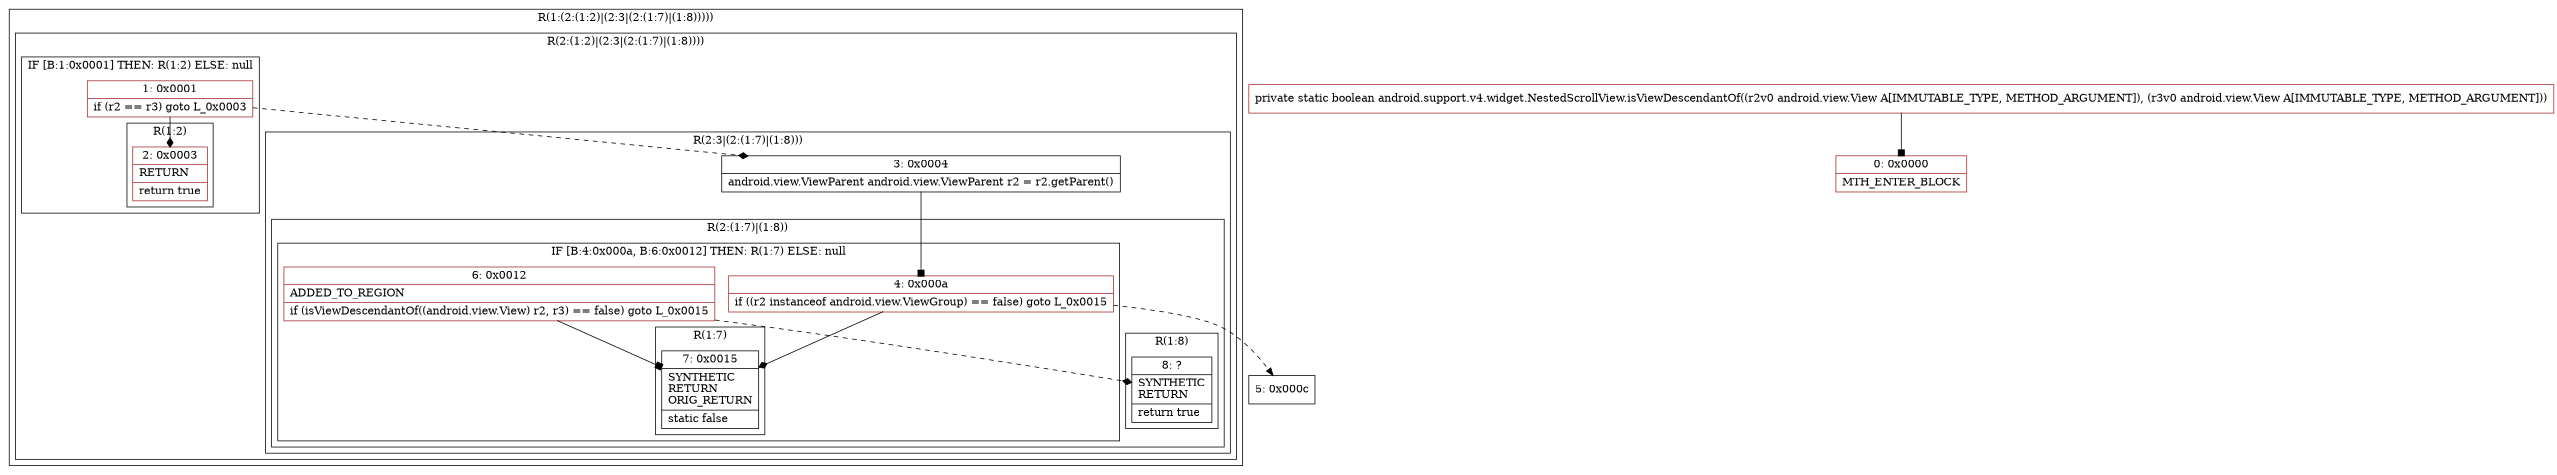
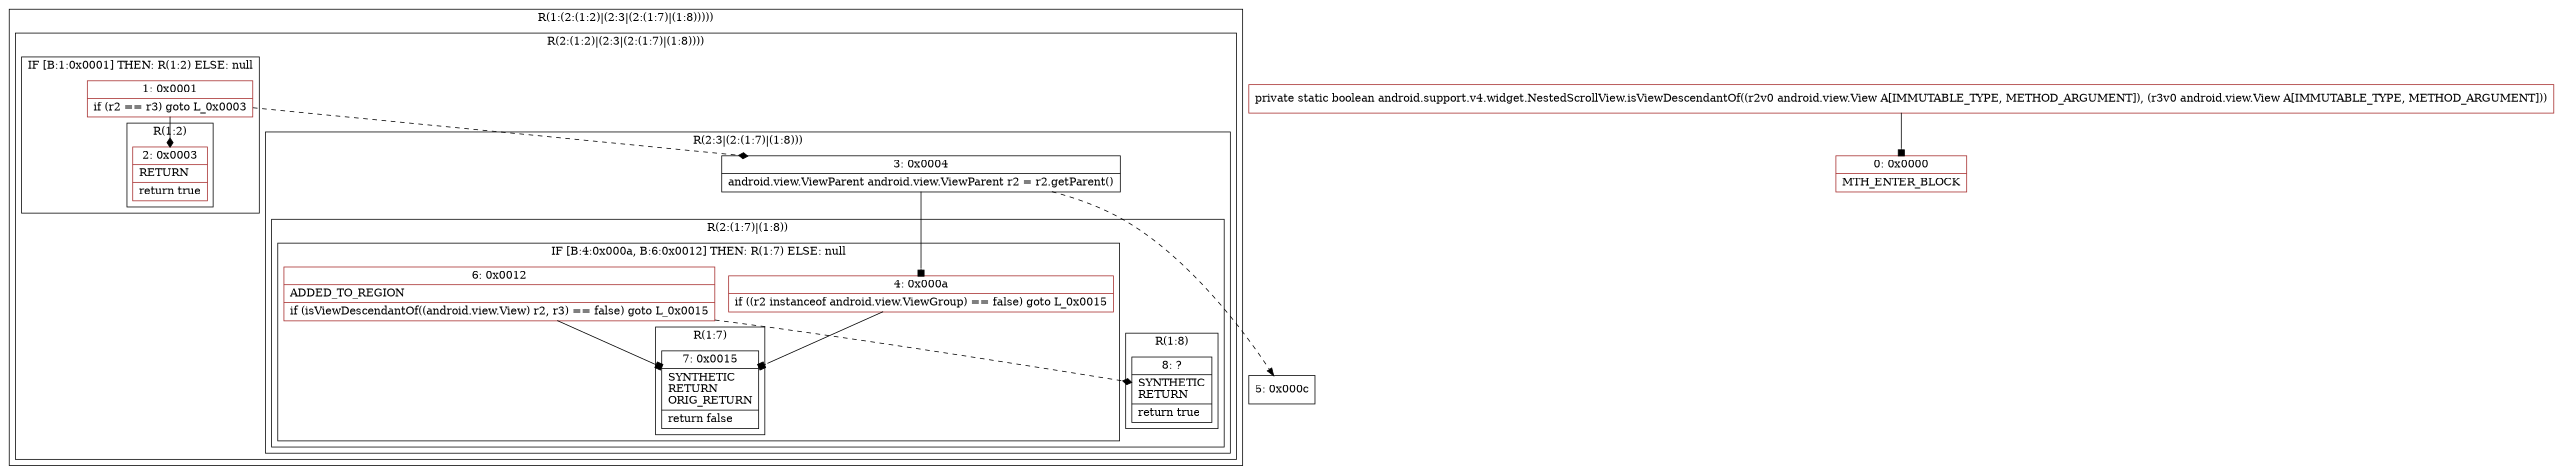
edge "4: 0x000a" -> "5: 0x000c": now "3: 0x0004" -> "5: 0x000c"
edge "4: 0x000a" -> "7: 0x0015": arrowhead diamond -> box
node "7: 0x0015": text "static false" -> "return false"
